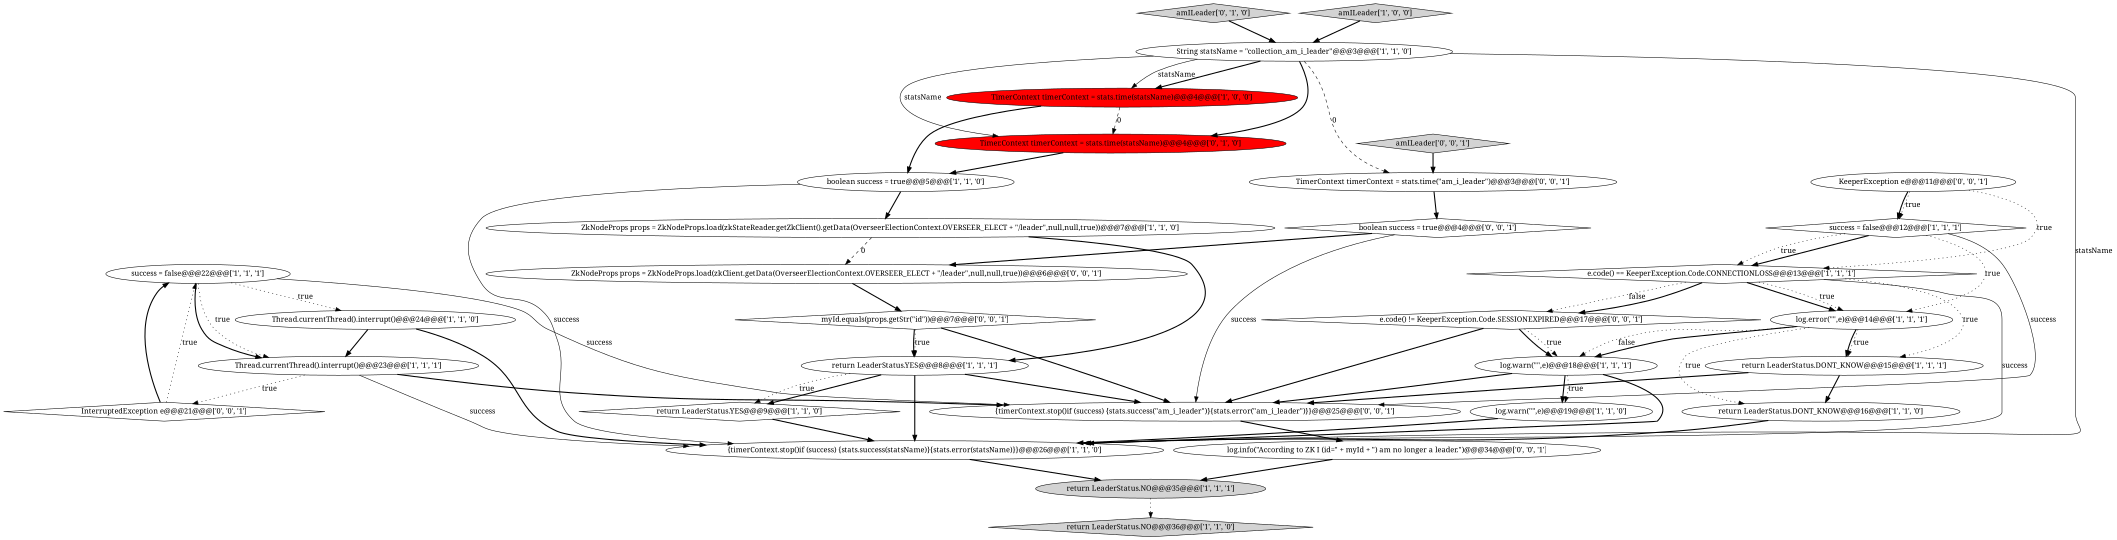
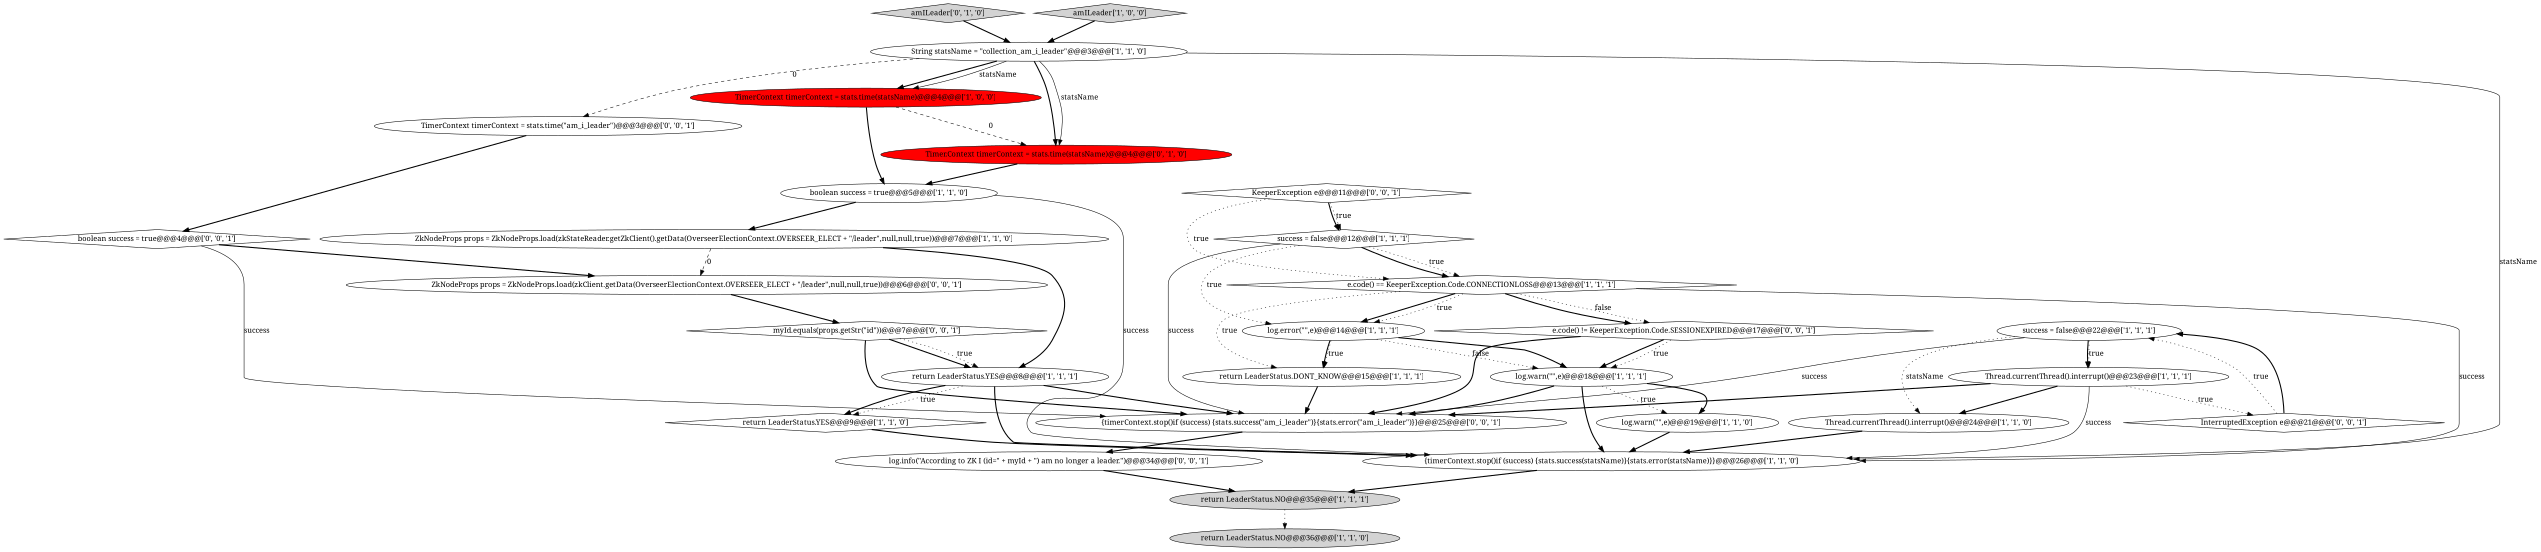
node "amILeader['0', '0', '1']": removed
node "KeeperException e@@@11@@@['0', '0', '1']": shape ellipse -> diamond
edge "success = false@@@22@@@['1', '1', '1']" -> "Thread.currentThread().interrupt()@@@24@@@['1', '1', '0']": label "true" -> "statsName"
edge "Thread.currentThread().interrupt()@@@24@@@['1', '1', '0']" -> "Thread.currentThread().interrupt()@@@23@@@['1', '1', '1']": reversed
node "return LeaderStatus.DONT_KNOW@@@16@@@['1', '1', '0']": removed
node "return LeaderStatus.NO@@@36@@@['1', '1', '0']": shape diamond -> ellipse
